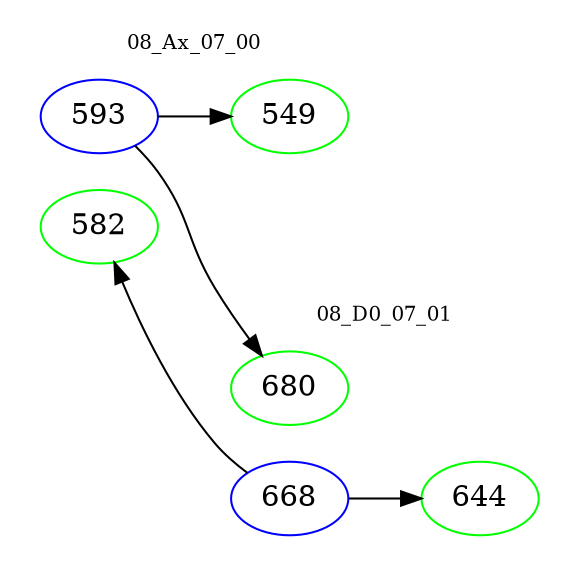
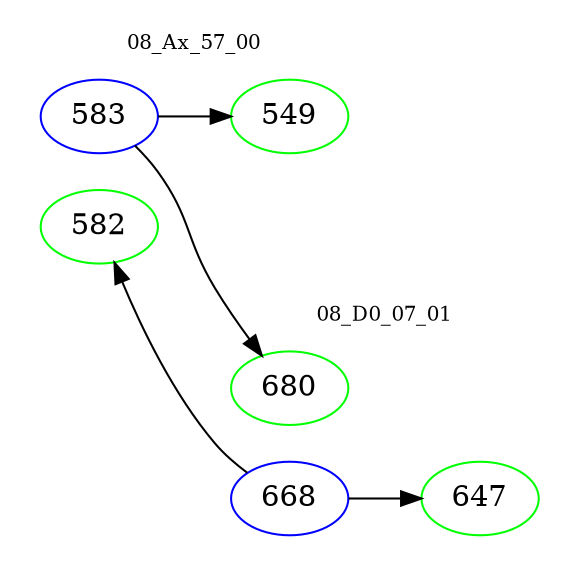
cluster "08_Ax_07_00": label "08_Ax_07_00" -> "08_Ax_57_00"
node "593": label "593" -> "583"
node "644": label "644" -> "647"
